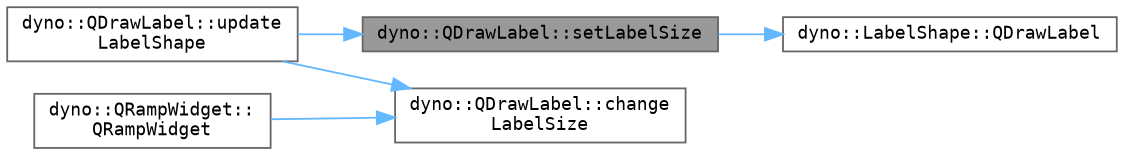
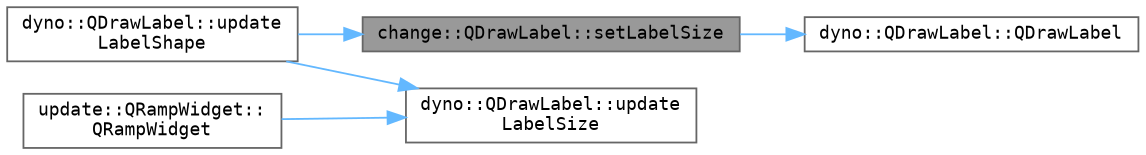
node "dyno::QDrawLabel::setLabelSize": label "dyno::QDrawLabel::setLabelSize" -> "change::QDrawLabel::setLabelSize"
node "dyno::LabelShape::QDrawLabel": label "dyno::LabelShape::QDrawLabel" -> "dyno::QDrawLabel::QDrawLabel"
node "dyno::QDrawLabel::change LabelSize": label "dyno::QDrawLabel::change LabelSize" -> "dyno::QDrawLabel::update LabelSize"
node "dyno::QRampWidget:: QRampWidget": label "dyno::QRampWidget:: QRampWidget" -> "update::QRampWidget:: QRampWidget"
